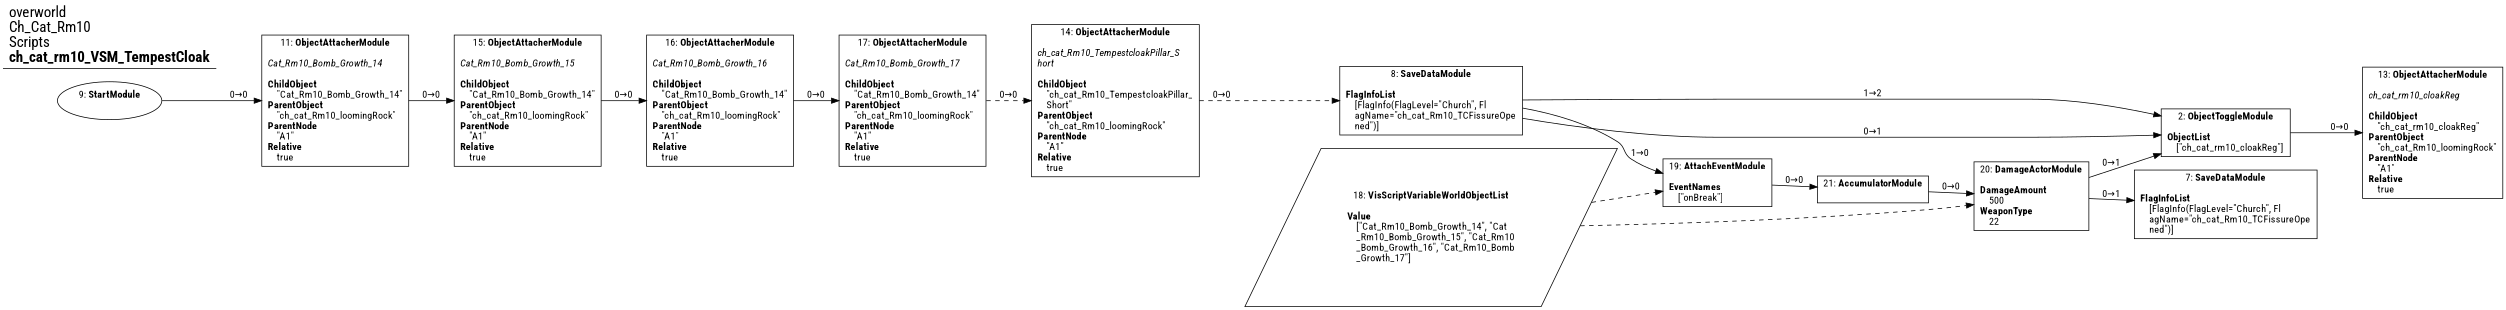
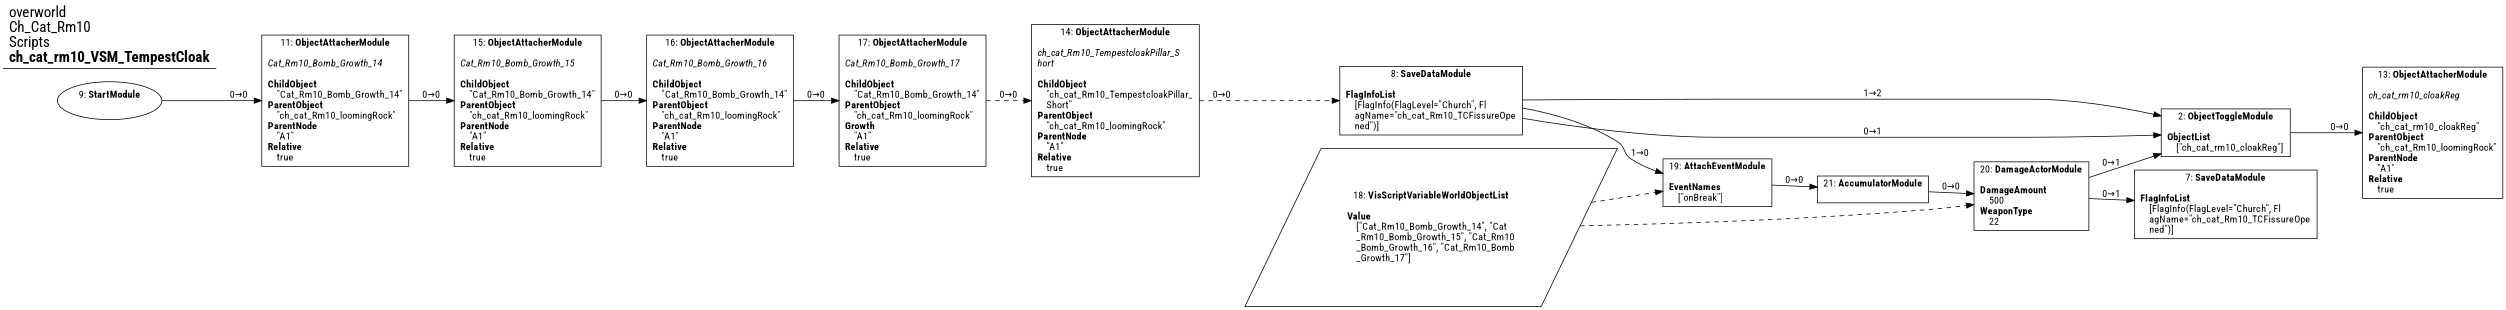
node "17:": text "ParentNode" -> "Growth"
